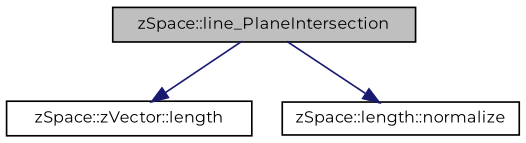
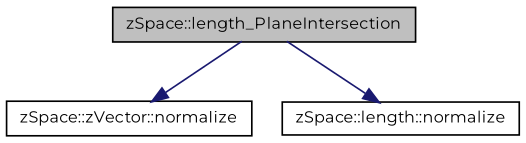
node "zSpace::line_PlaneIntersection": label "zSpace::line_PlaneIntersection" -> "zSpace::length_PlaneIntersection"
node "zSpace::zVector::length": label "zSpace::zVector::length" -> "zSpace::zVector::normalize"
